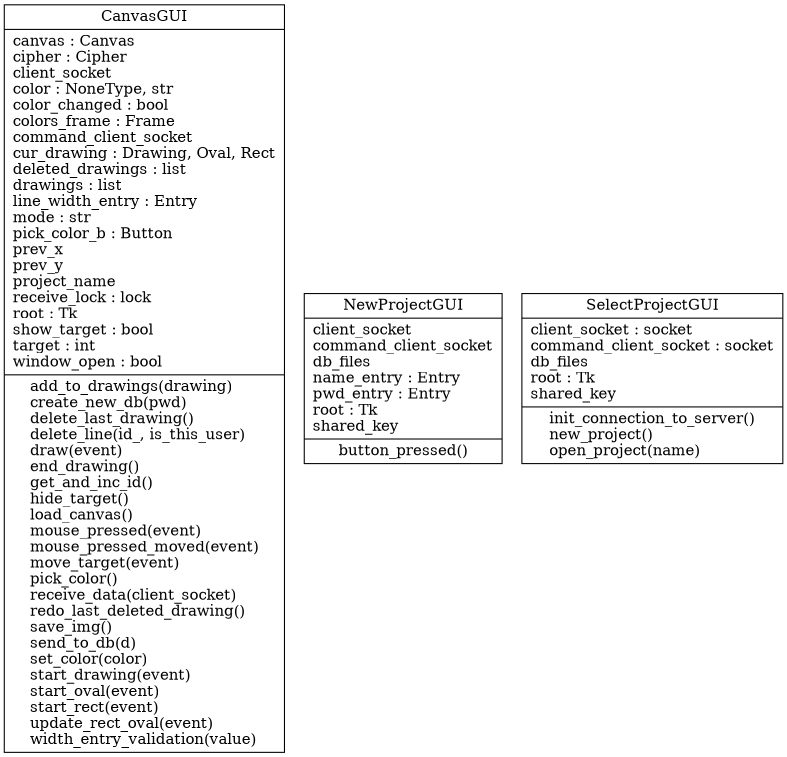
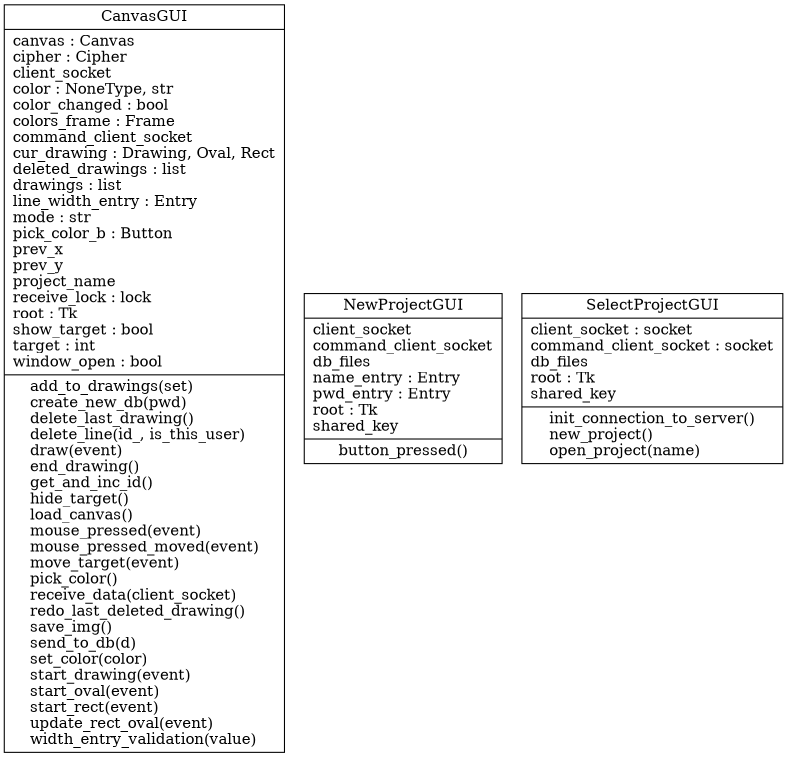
node "CanvasGUI": text "add_to_drawings(drawing)" -> "add_to_drawings(set)"
